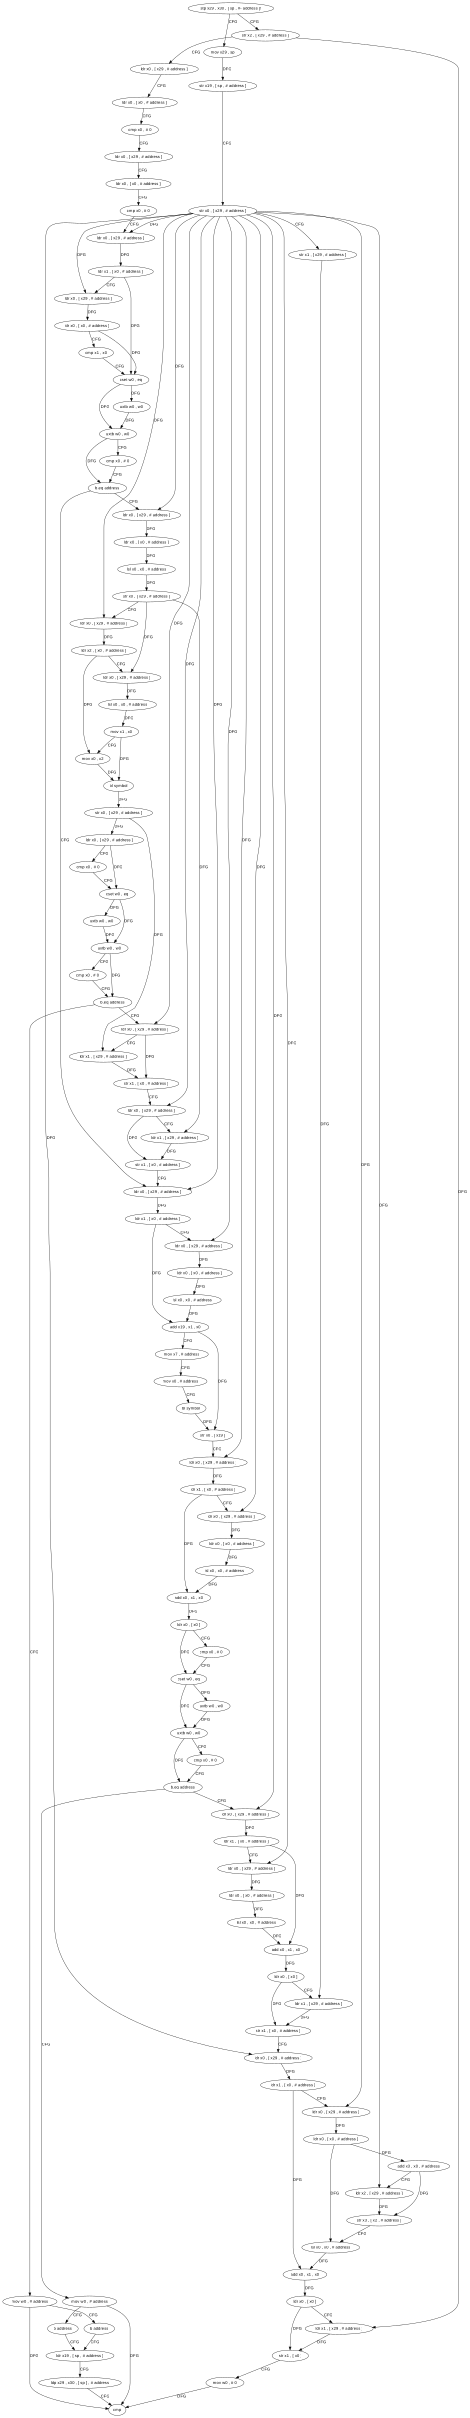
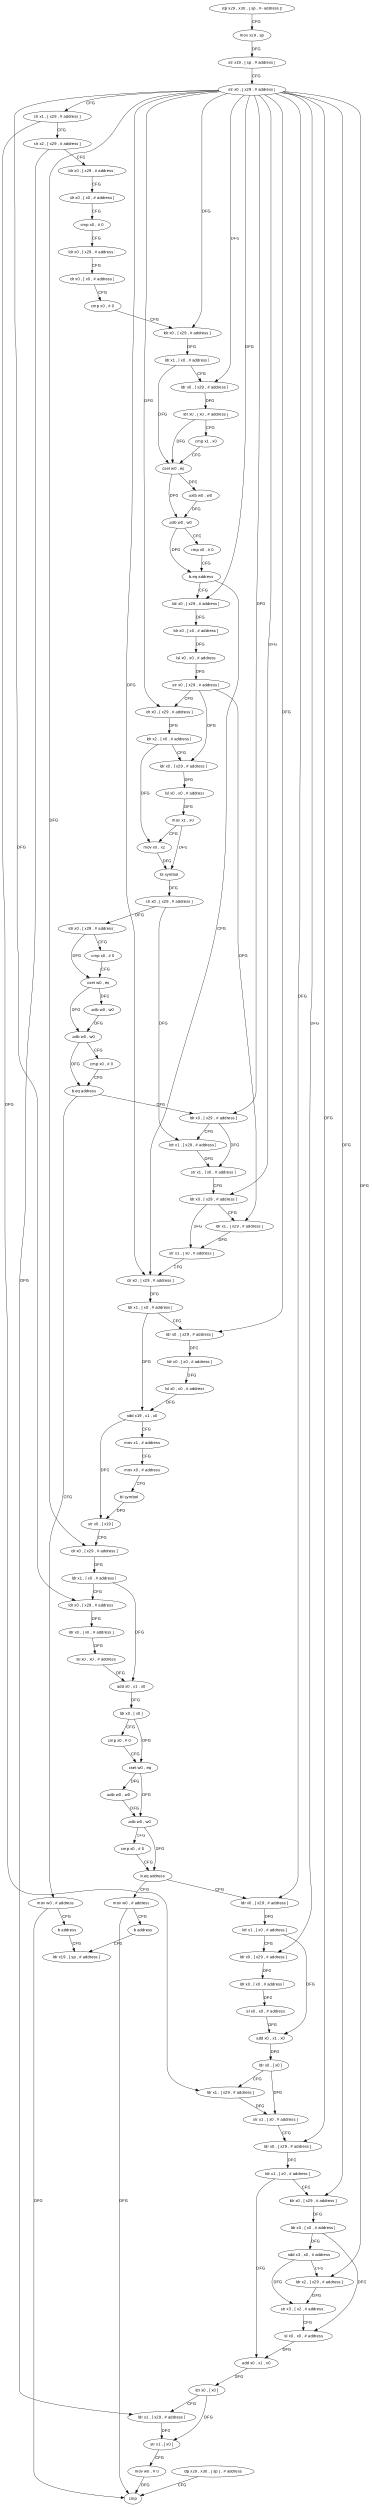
edge "stp x29 , x30 , [ sp , #- address ]!" -> "str x2 , [ x29 , # address ]": now "str x1 , [ x29 , # address ]" -> "str x2 , [ x29 , # address ]"
node "mov x7 , # address": label "mov x7 , # address" -> "mov x1 , # address"
edge "ldr x19 , [ sp , # address ]" -> "ldp x29 , x30 , [ sp ] , # address": removed, label "CFG"
